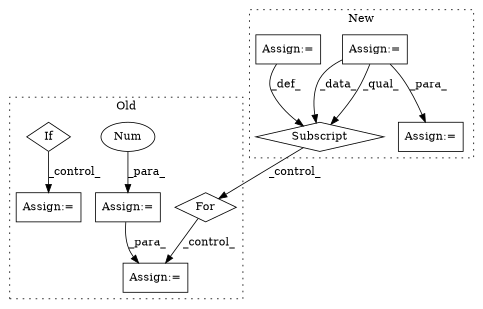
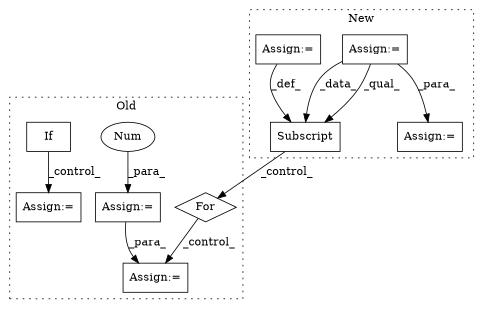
node "If": shape diamond -> box
node "Subscript": shape diamond -> box
